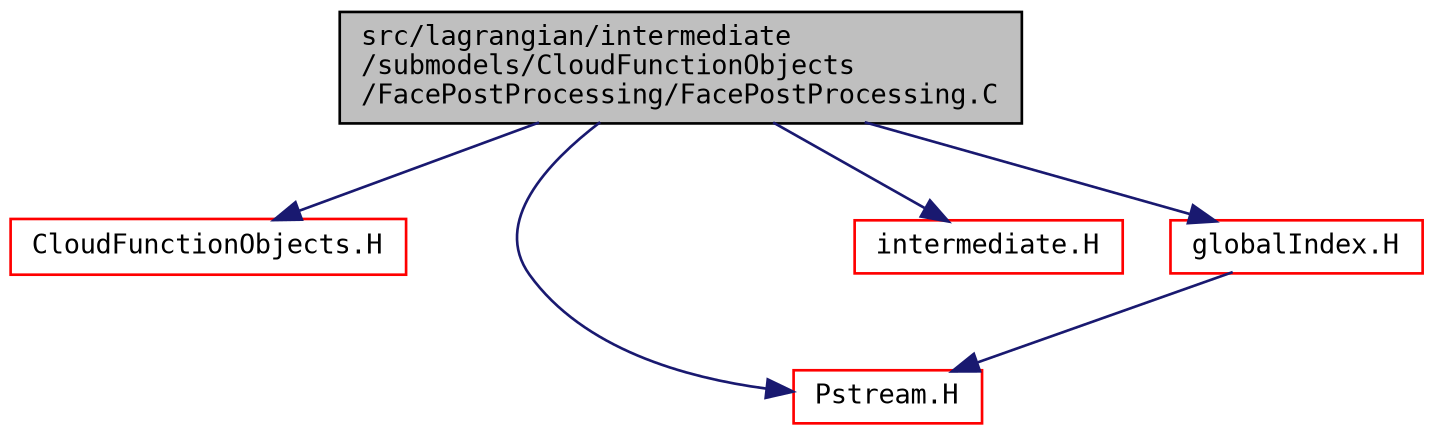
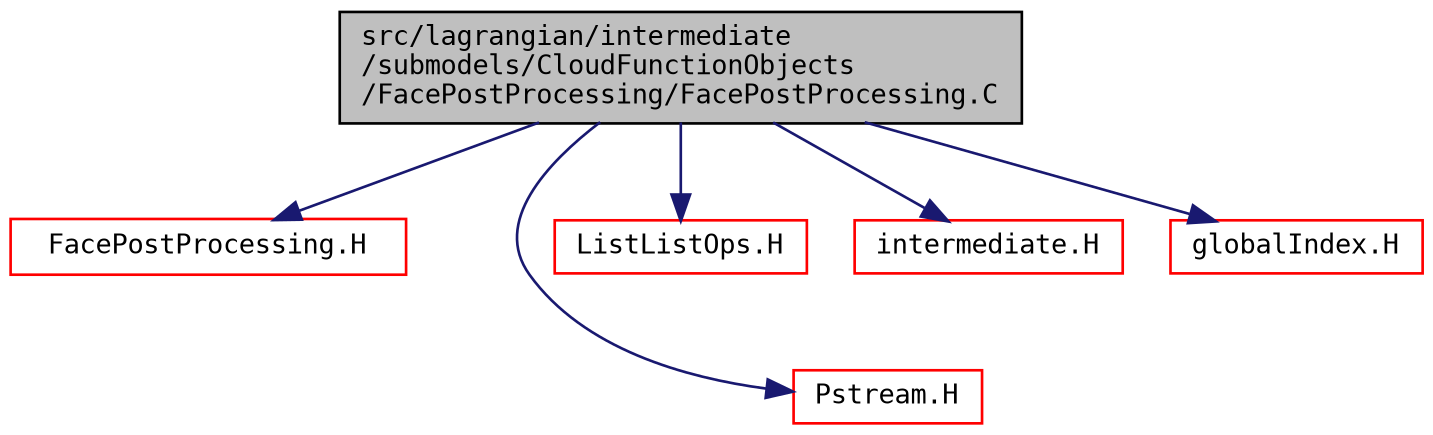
node "CloudFunctionObjects.H": label "CloudFunctionObjects.H" -> "FacePostProcessing.H"
node "ListListOps.H": added
edge "globalIndex.H" -> "Pstream.H": removed
